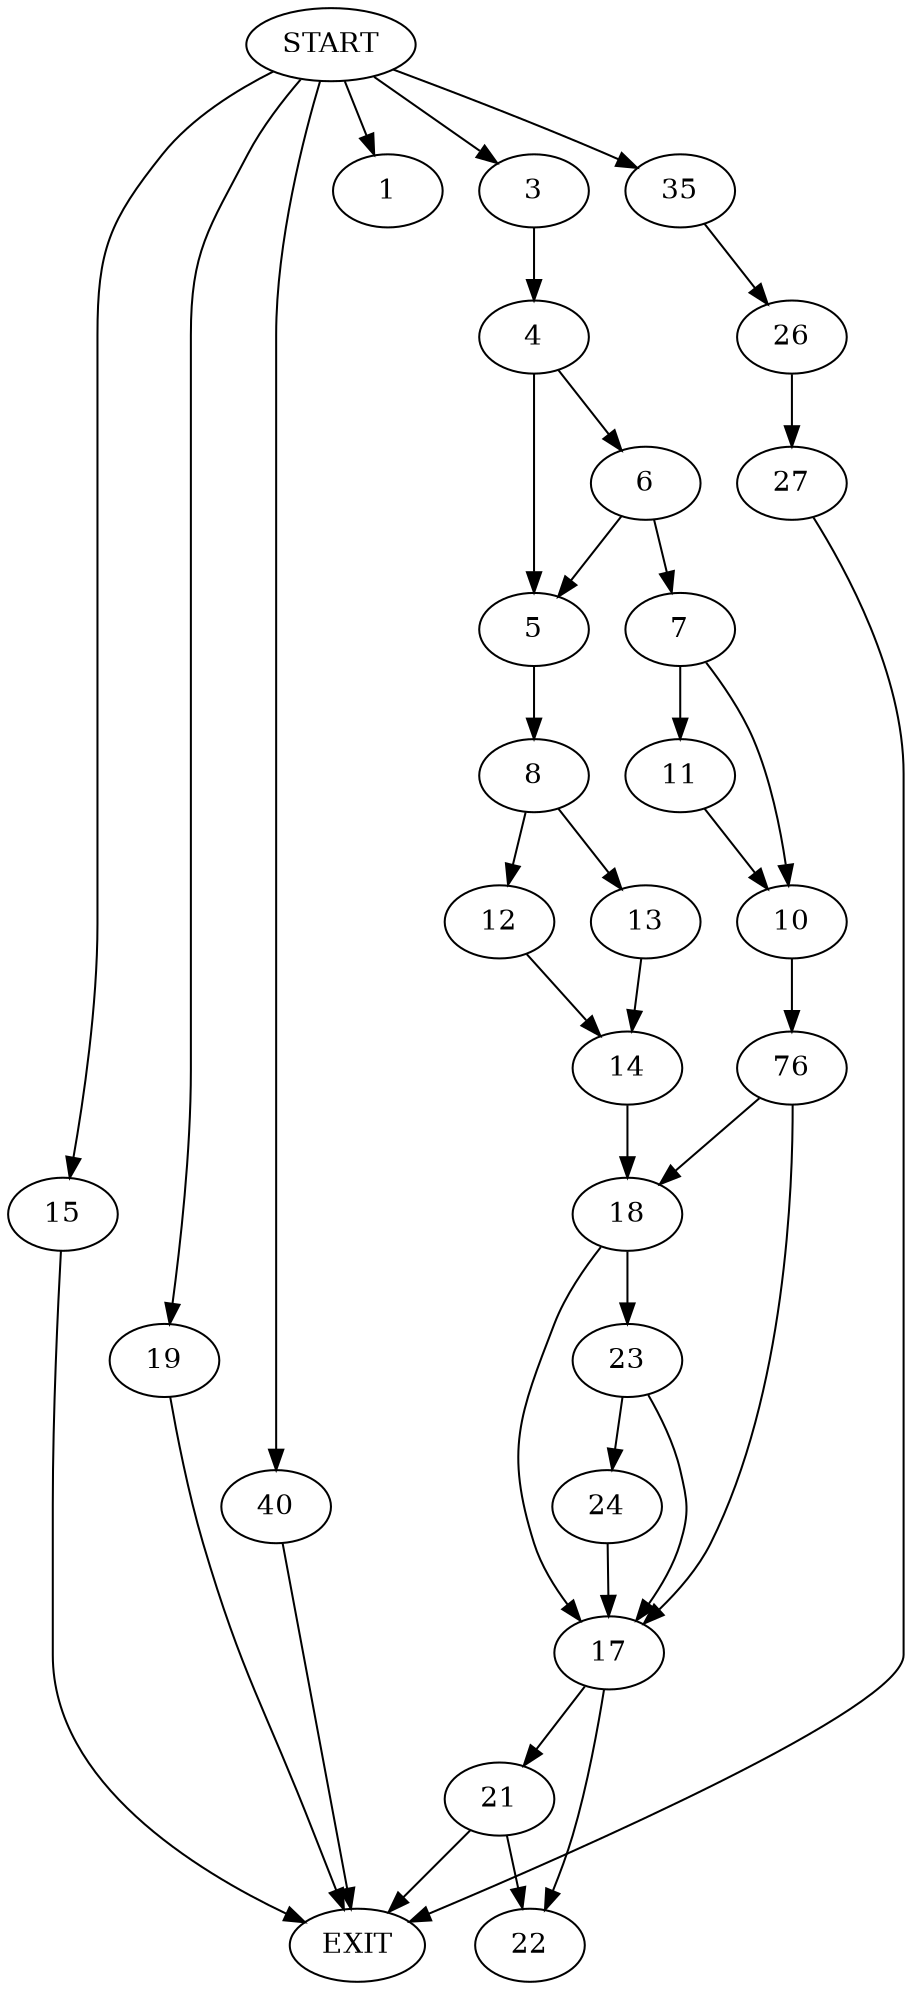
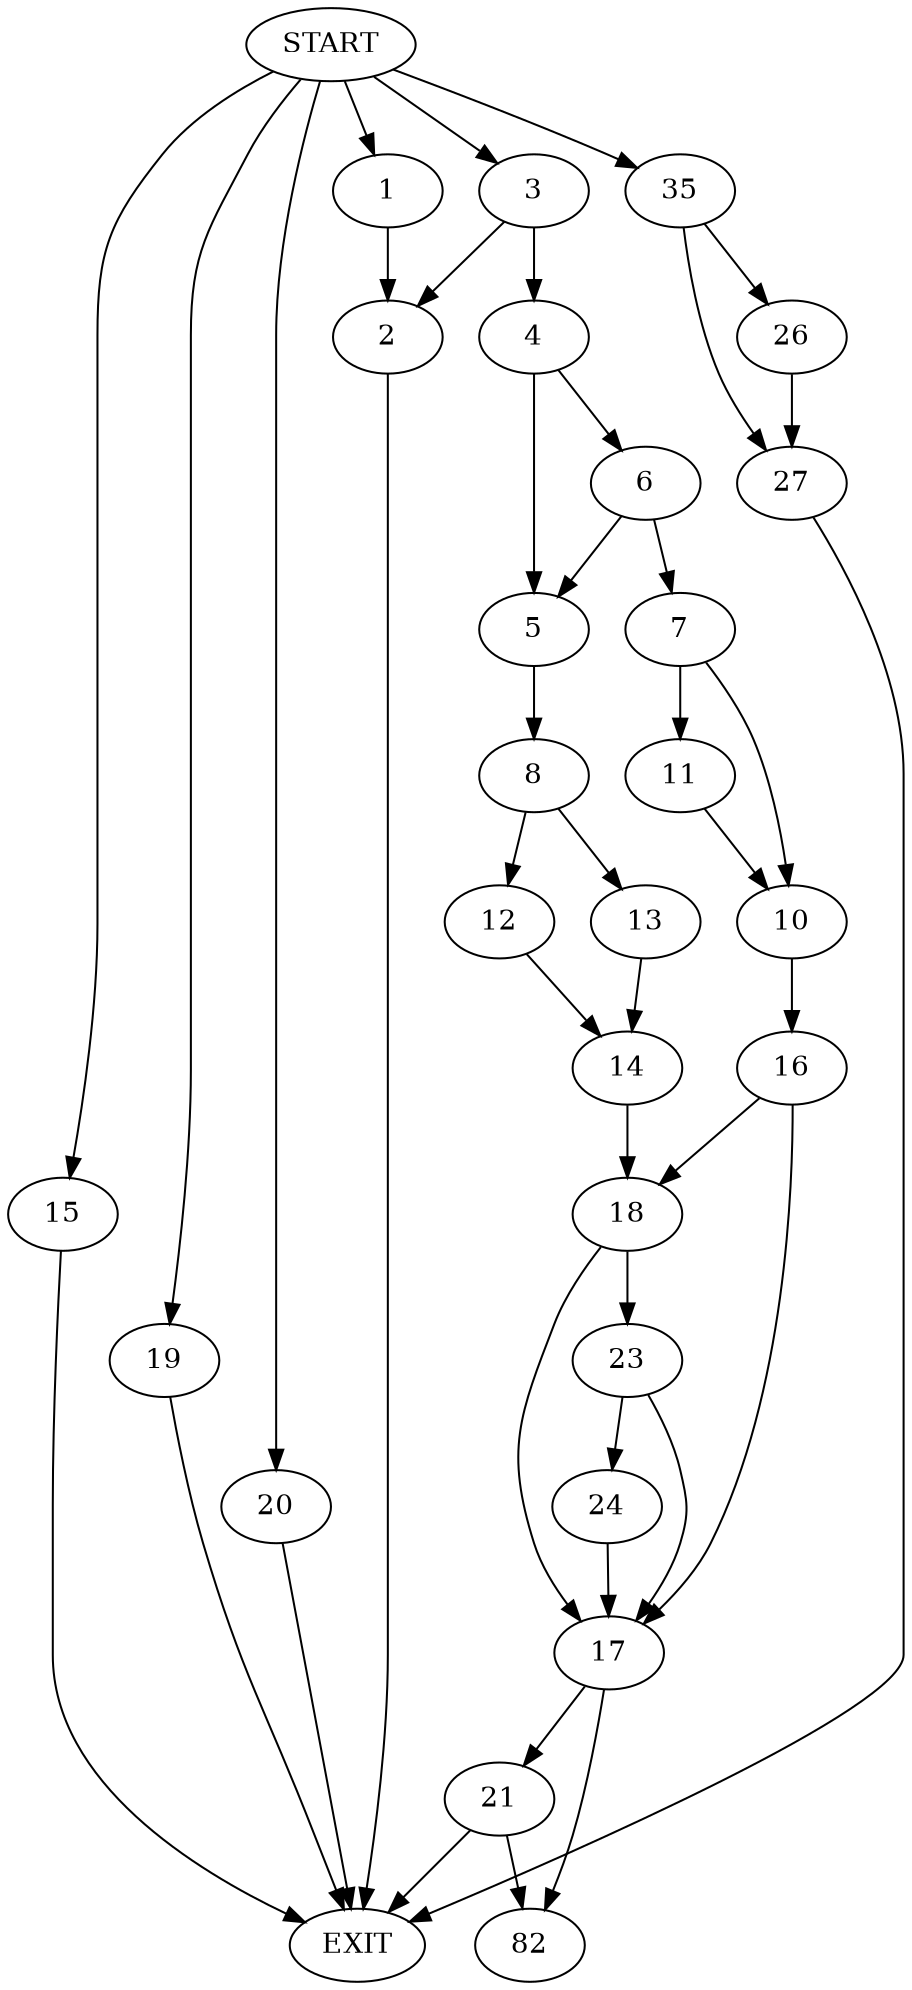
edge "35" -> "27": added
node "2": added
node "76": label "76" -> "16"
node "40": label "40" -> "20"
node "22": label "22" -> "82"
